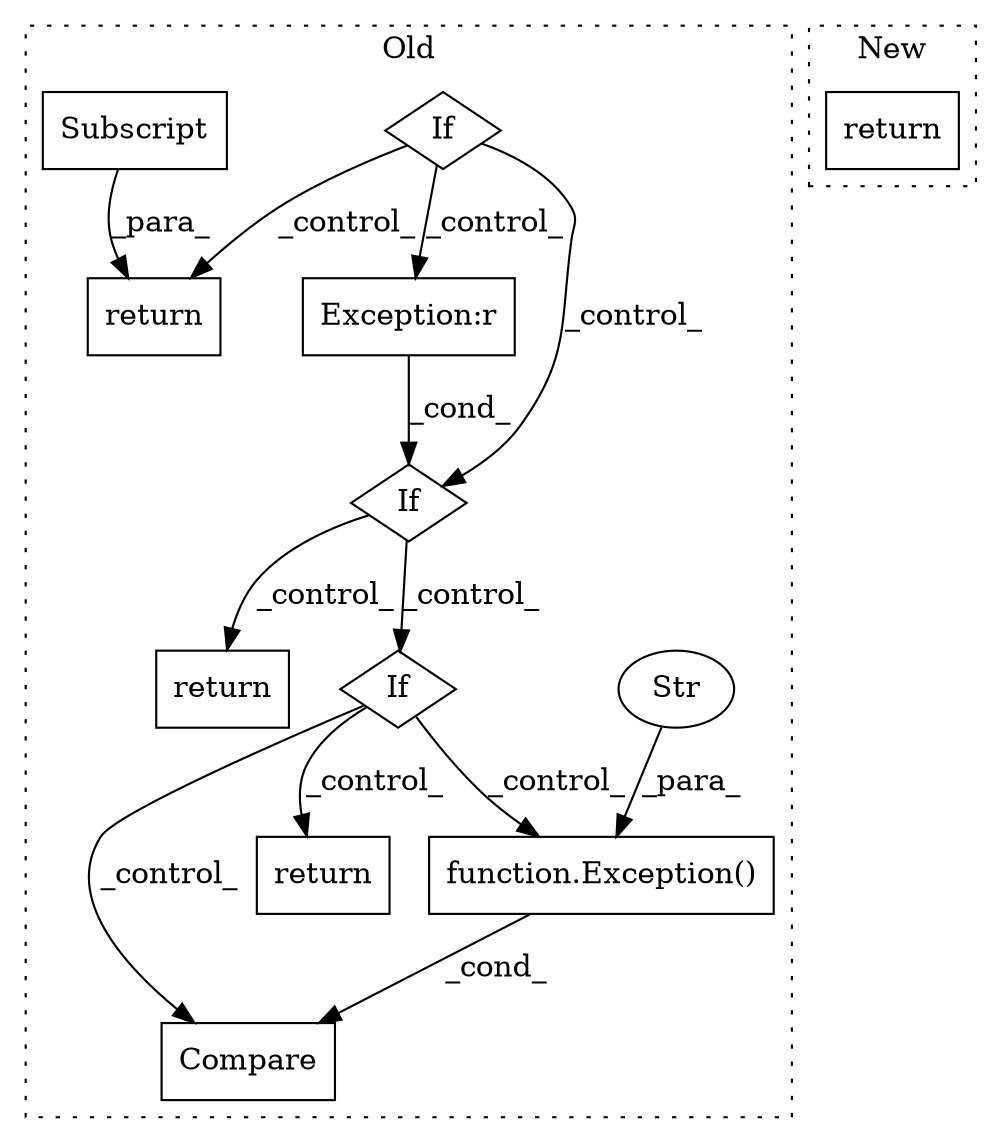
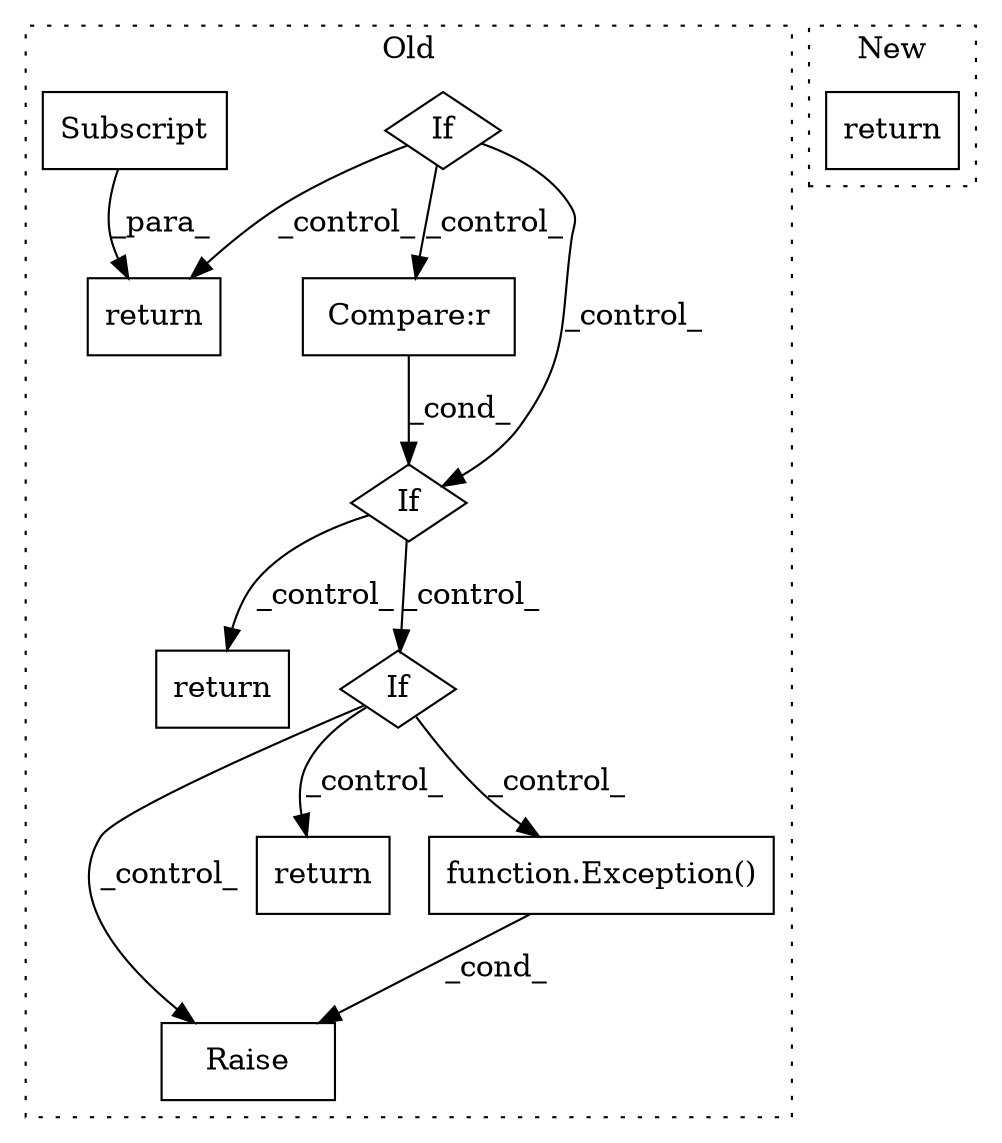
node "Exception:r": label "Exception:r" -> "Compare:r"
node "Str": removed
node "Compare": label "Compare" -> "Raise"
